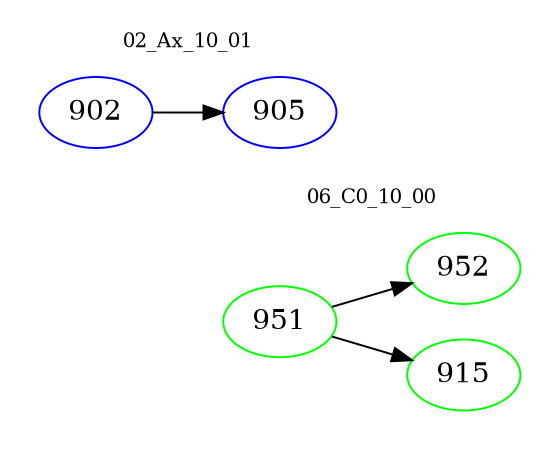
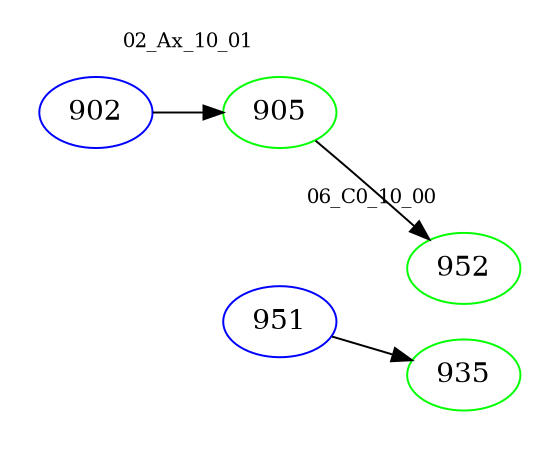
node "905": color blue -> green
edge "951" -> "952": now "905" -> "952"
node "951": color green -> blue
node "915": label "915" -> "935"
